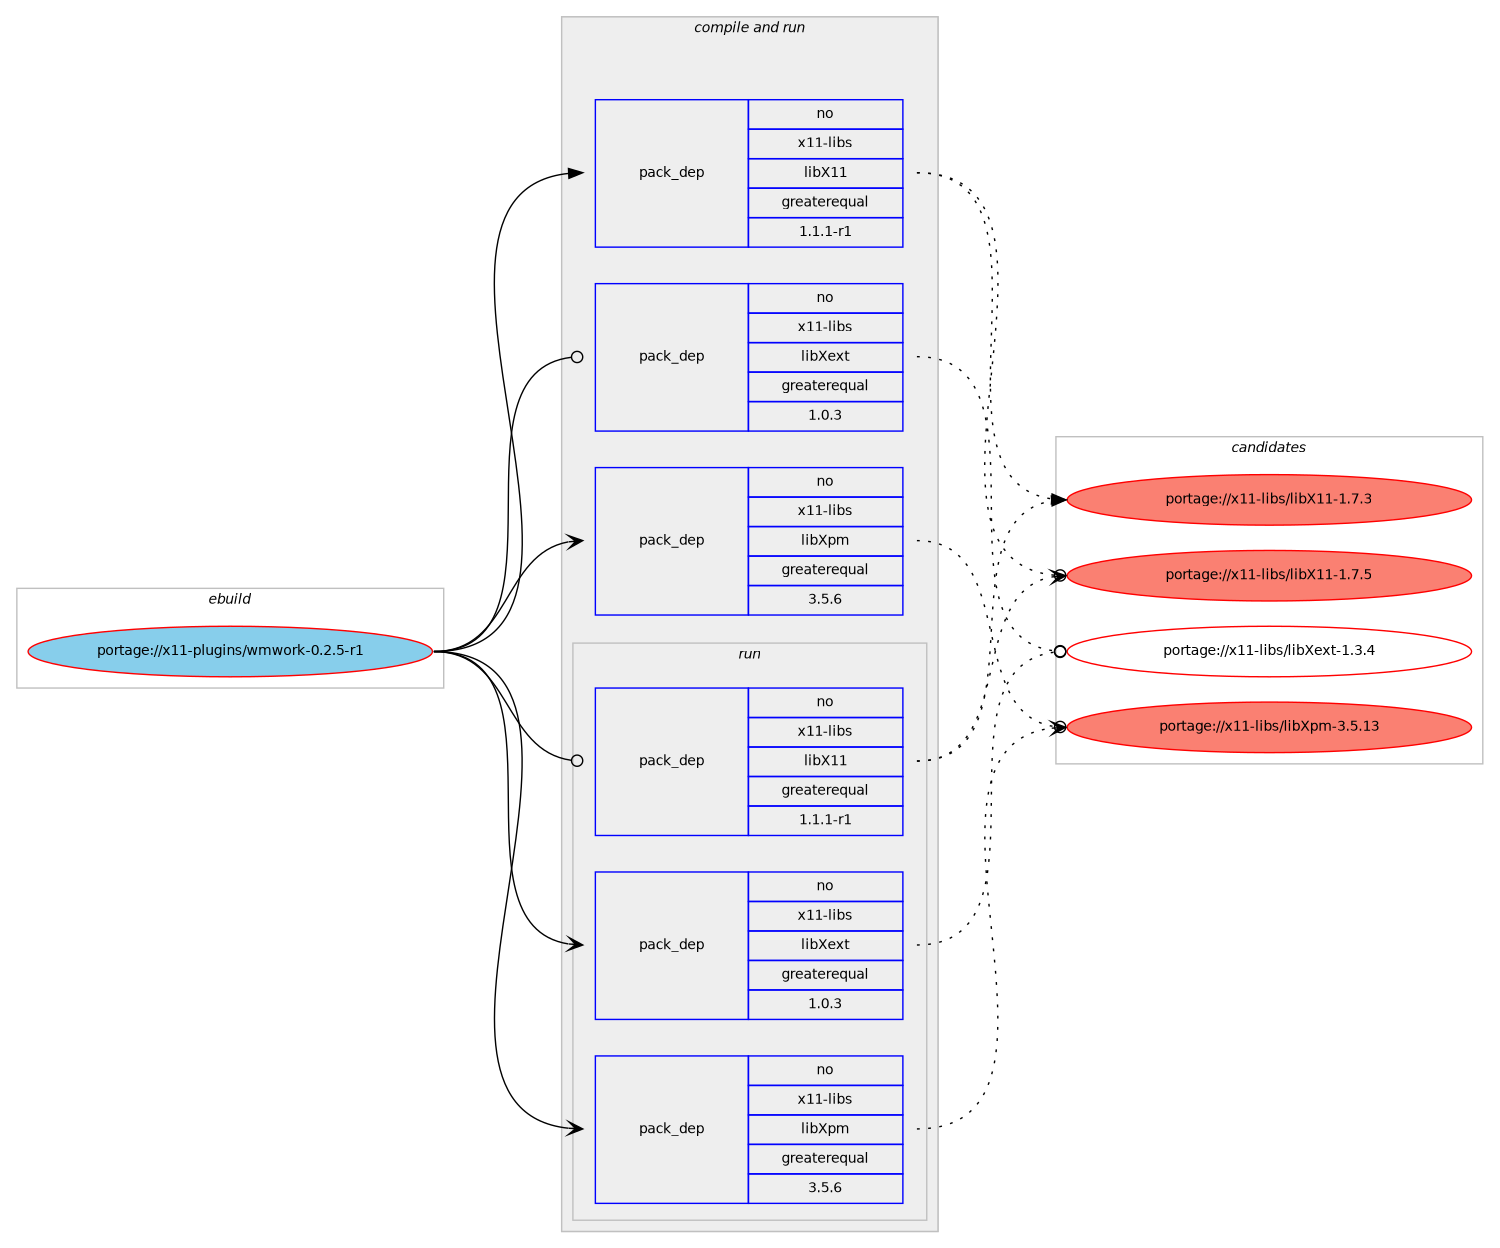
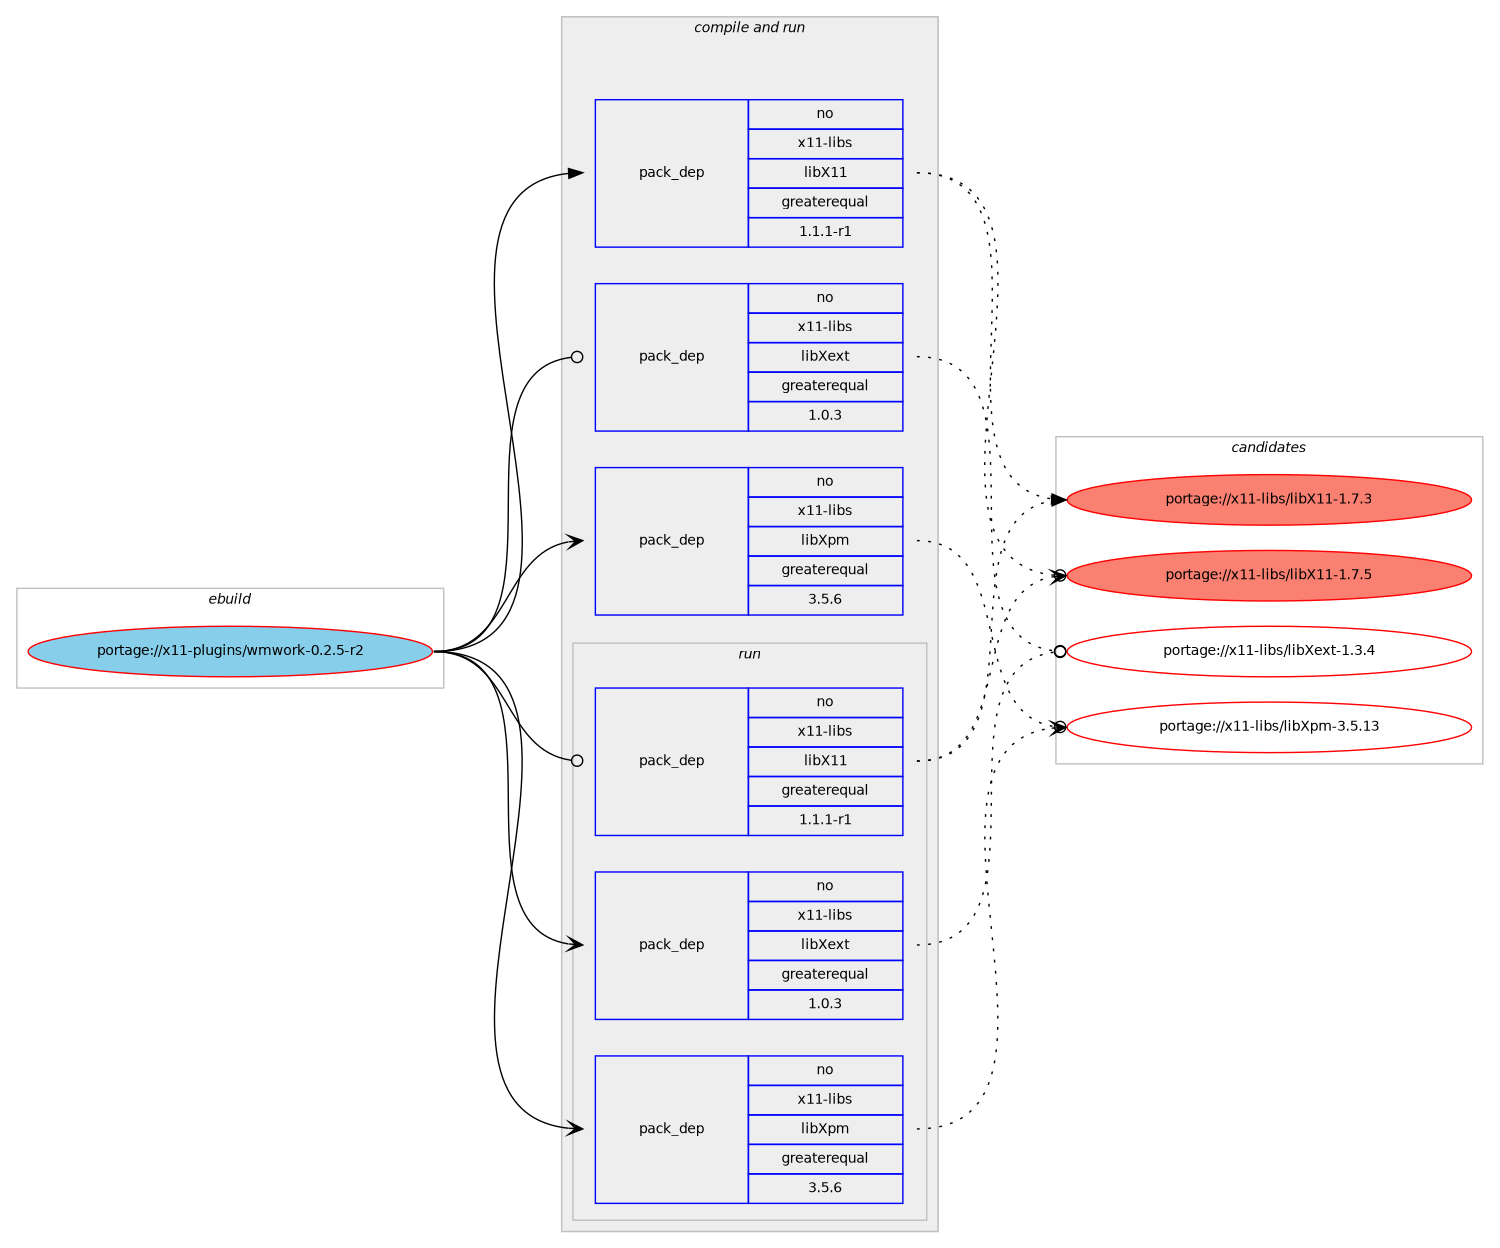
node "portage://x11-plugins/wmwork-0.2.5-r1": label "portage://x11-plugins/wmwork-0.2.5-r1" -> "portage://x11-plugins/wmwork-0.2.5-r2"
node "portage://x11-libs/libXpm-3.5.13": fillcolor salmon -> white
